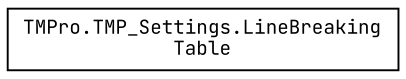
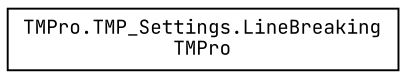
node "TMPro.TMP_Settings.LineBreaking Table": label "TMPro.TMP_Settings.LineBreaking Table" -> "TMPro.TMP_Settings.LineBreaking TMPro"
